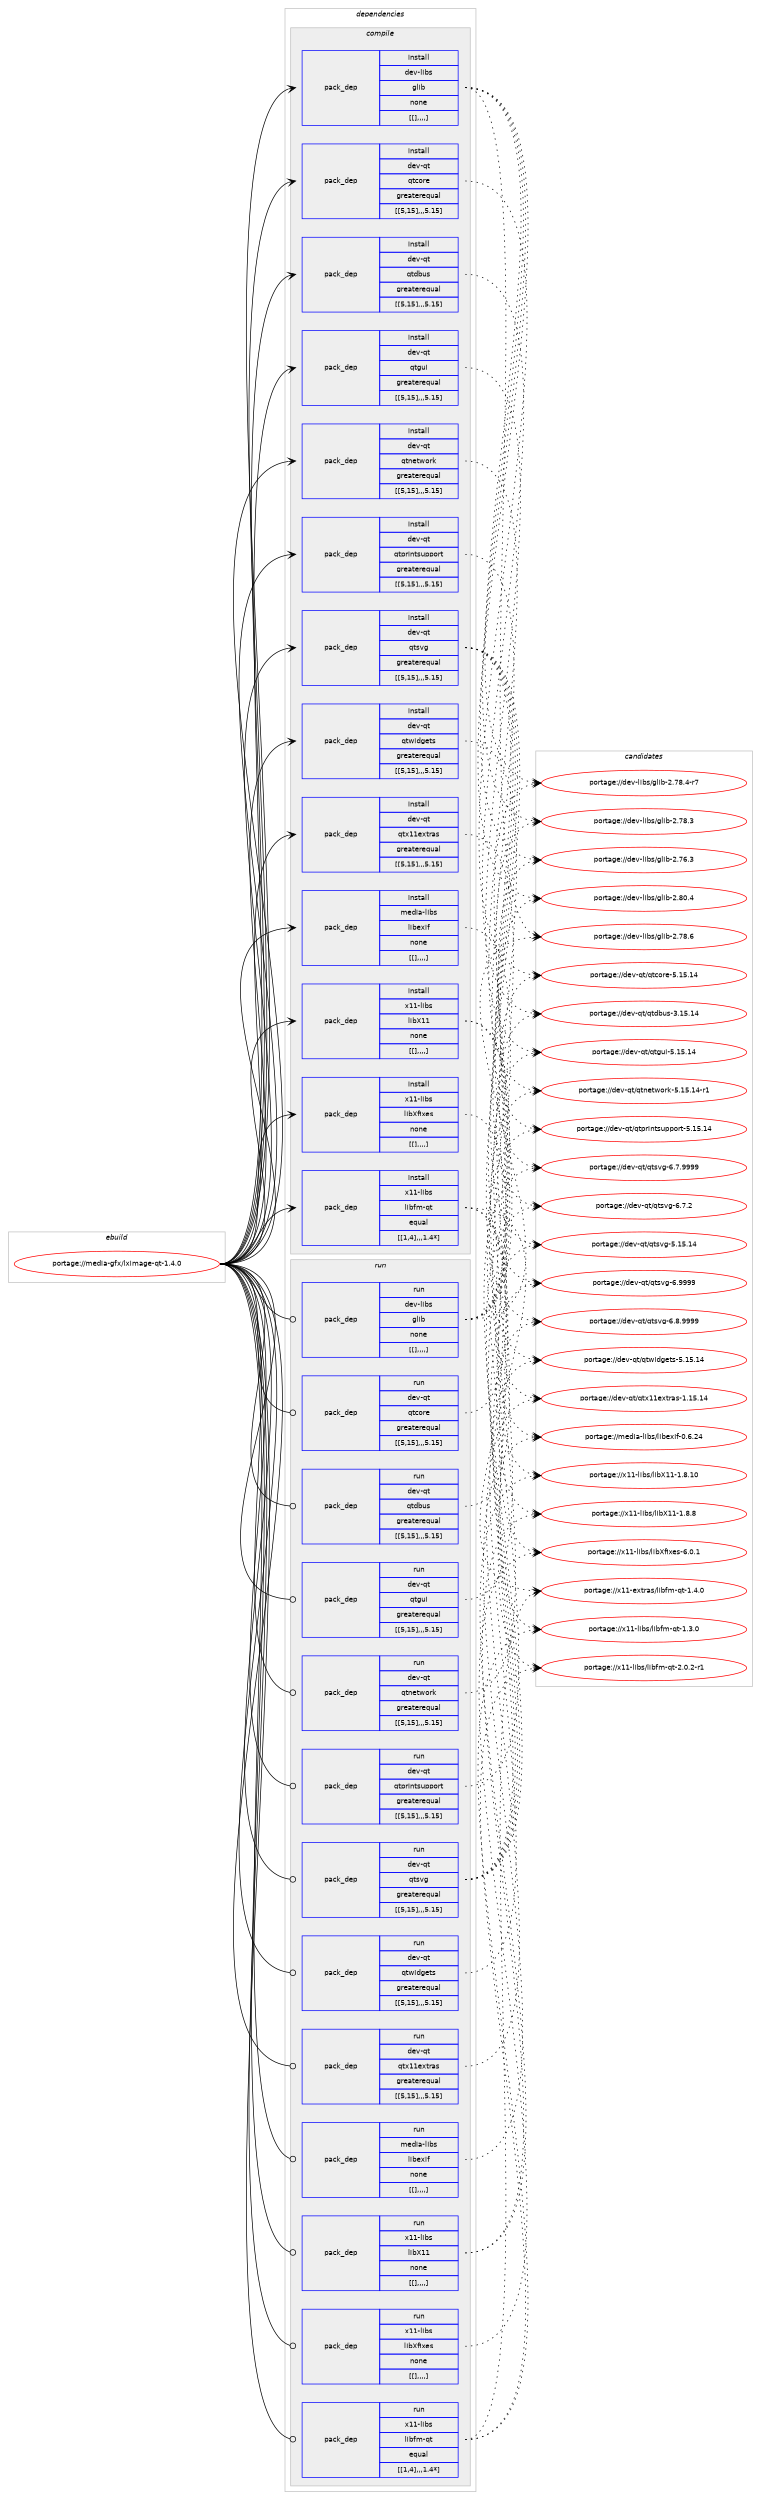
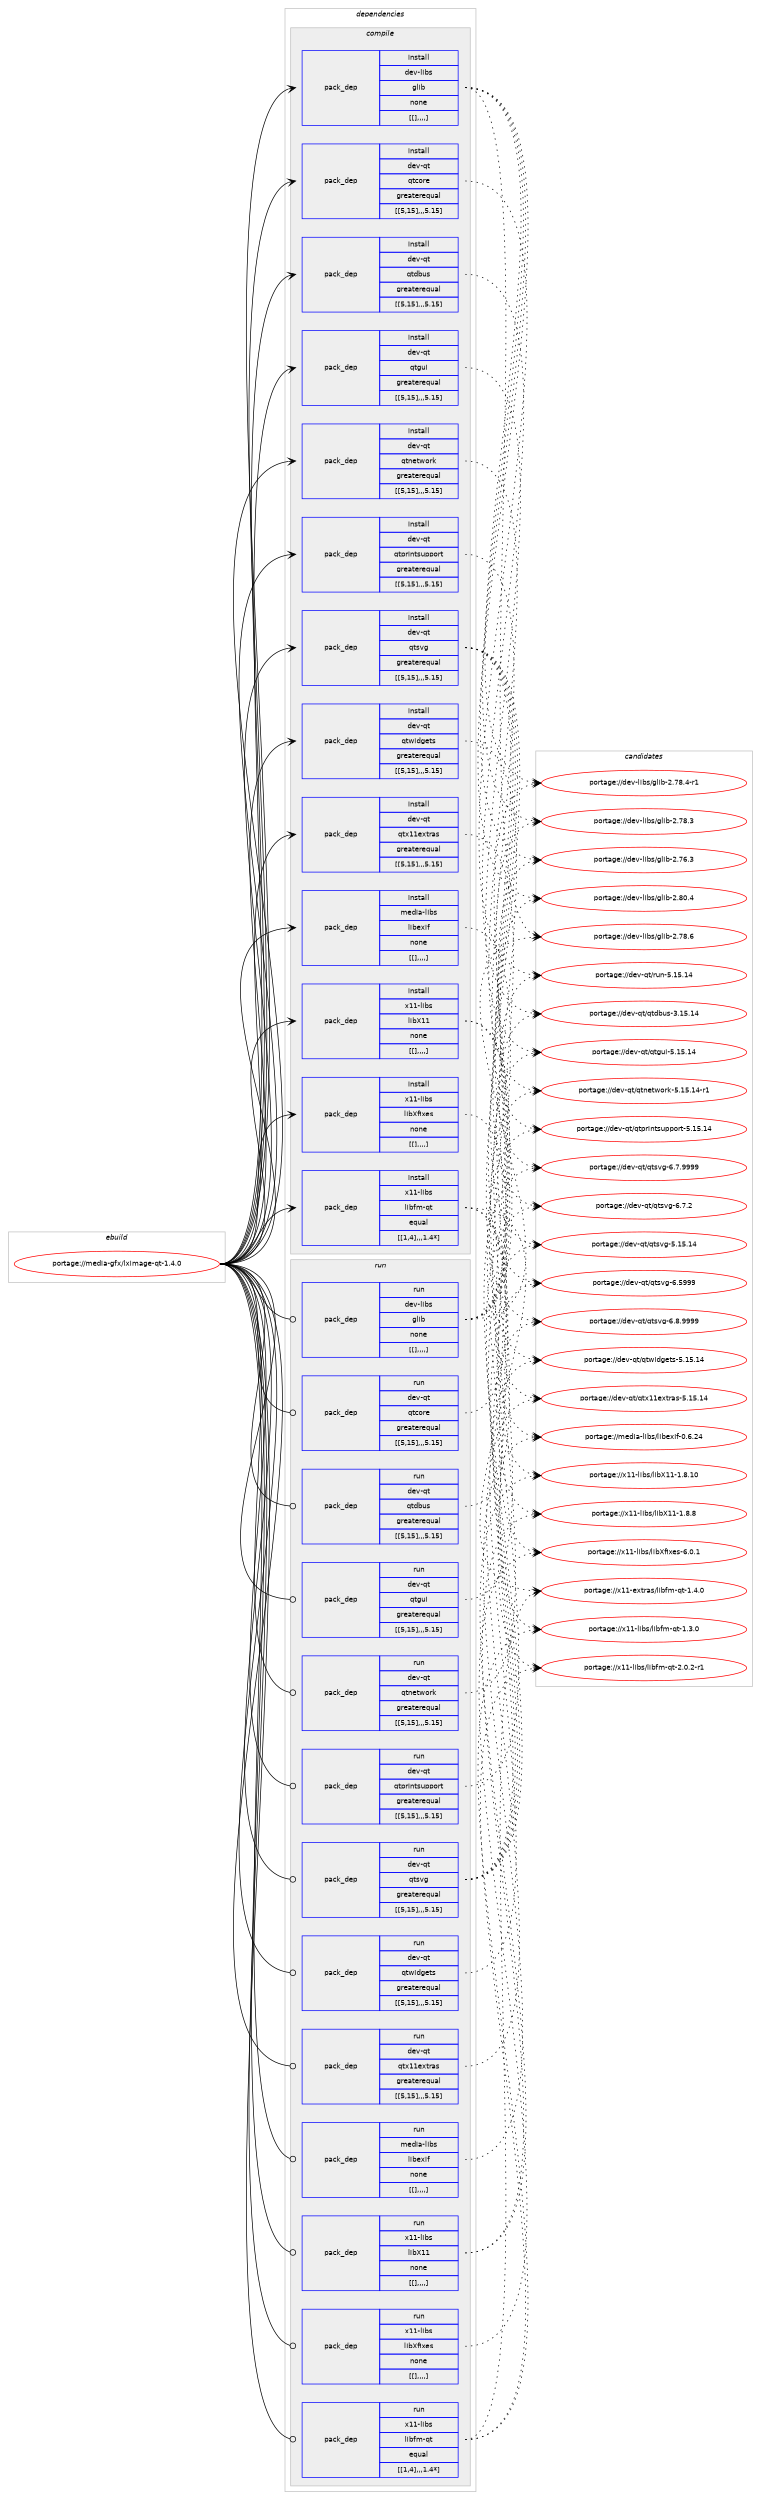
node "portage://dev-libs/glib-2.78.4-r7": label "portage://dev-libs/glib-2.78.4-r7" -> "portage://dev-libs/glib-2.78.4-r1"
node "portage://dev-qt/qtcore-5.15.14": label "portage://dev-qt/qtcore-5.15.14" -> "portage://dev-qt/run-5.15.14"
node "portage://dev-qt/qtsvg-6.9999": label "portage://dev-qt/qtsvg-6.9999" -> "portage://dev-qt/qtsvg-6.5999"
node "portage://dev-qt/qtx11extras-1.15.14": label "portage://dev-qt/qtx11extras-1.15.14" -> "portage://dev-qt/qtx11extras-5.15.14"
